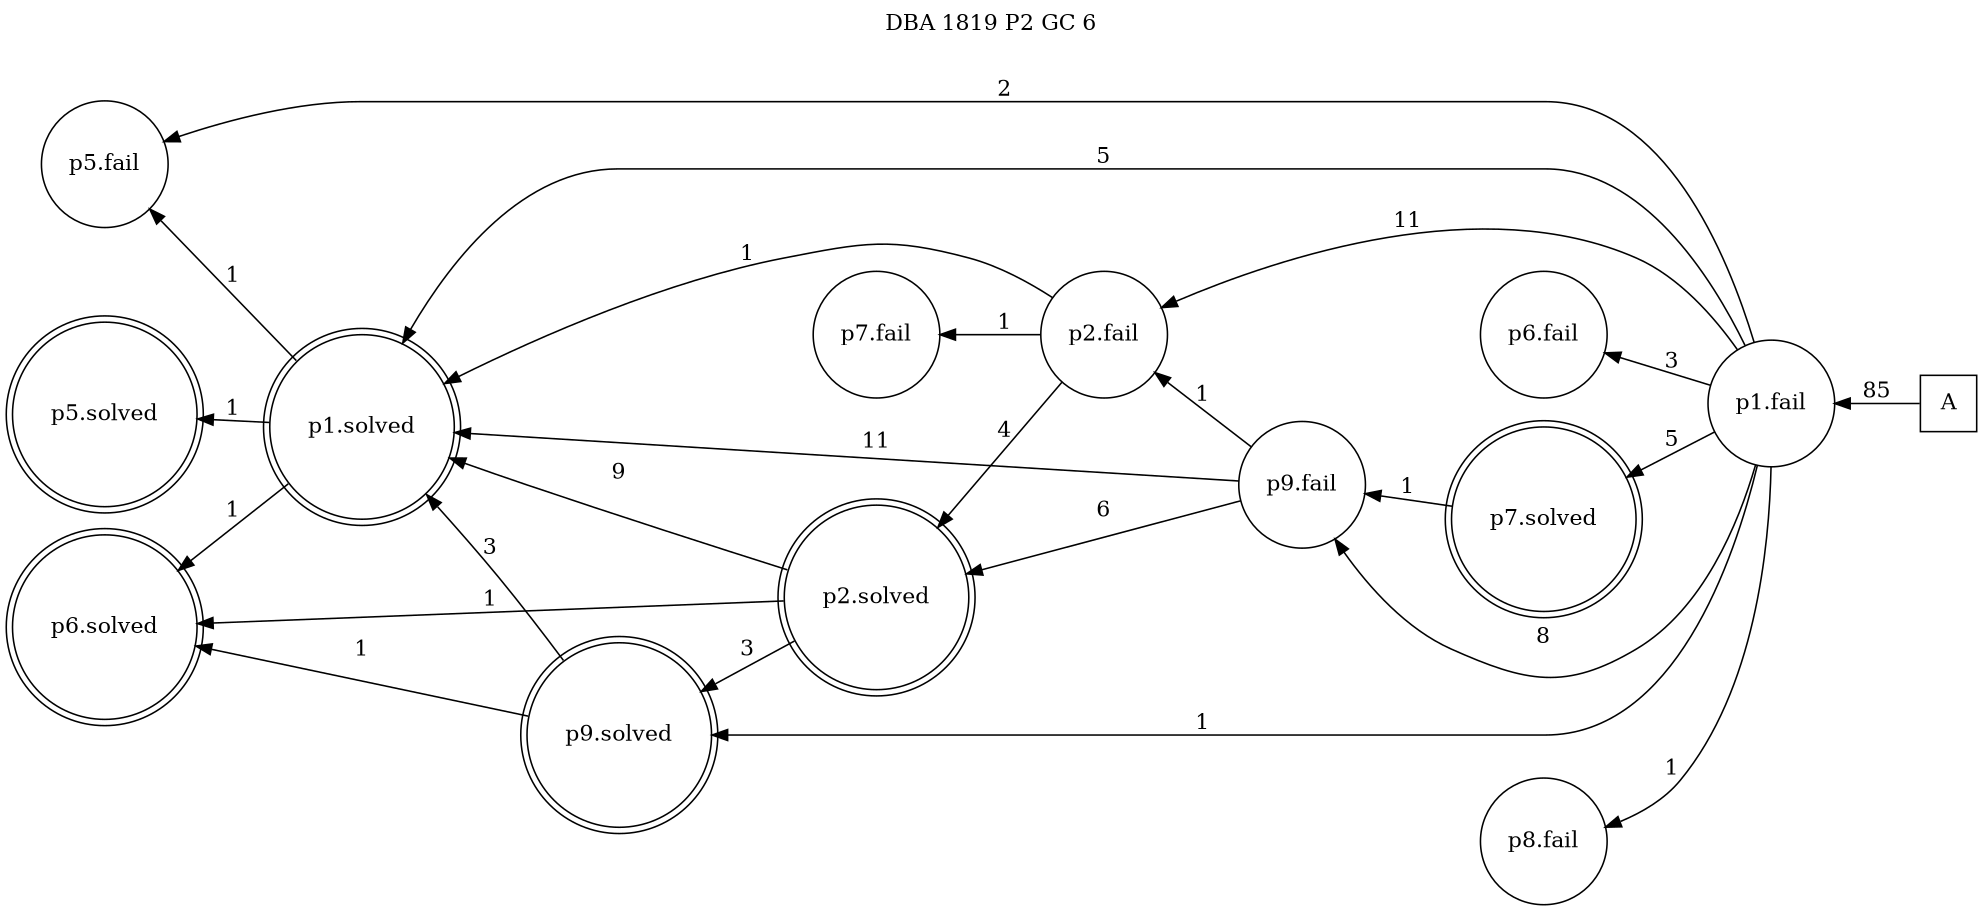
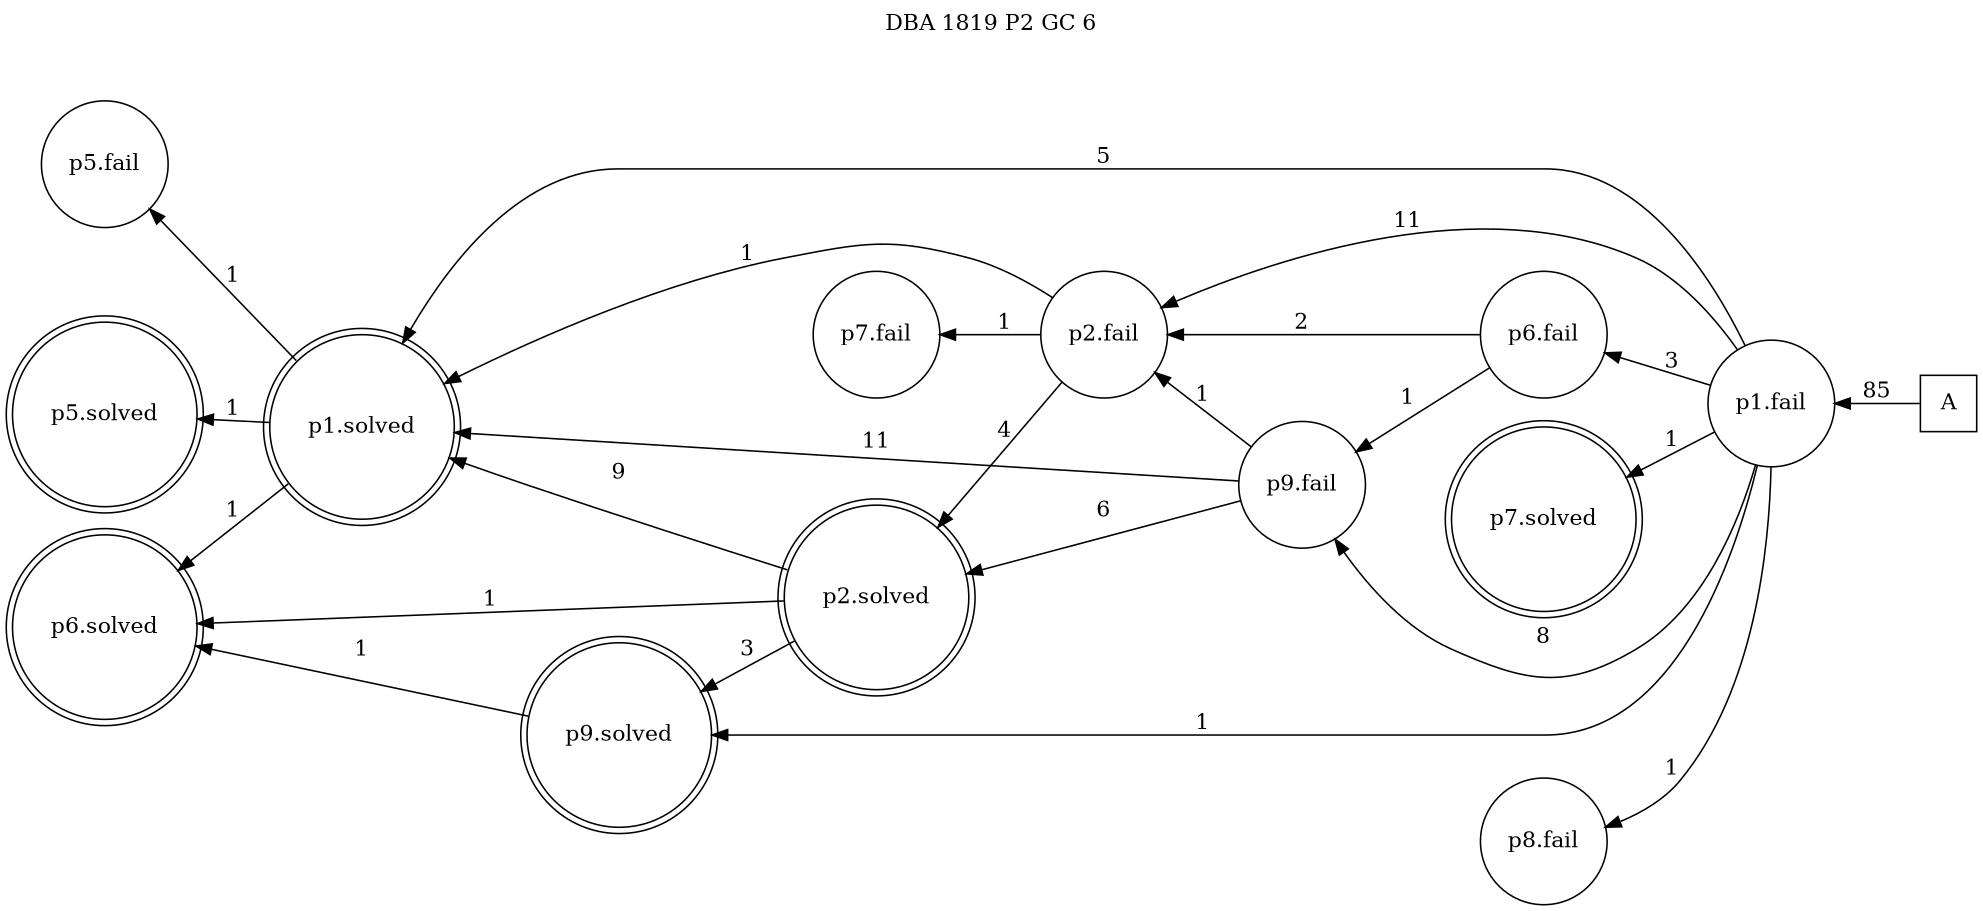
edge "p1.fail" -> "p5.fail": removed, label "2"
edge "p6.fail" -> "p2.fail": added, label "2"
edge "p1.fail" -> "p7.solved": label "5" -> "1"
edge "p7.solved" -> "p9.fail": now "p6.fail" -> "p9.fail"
edge "p9.solved" -> "p1.solved": removed, label "3"
